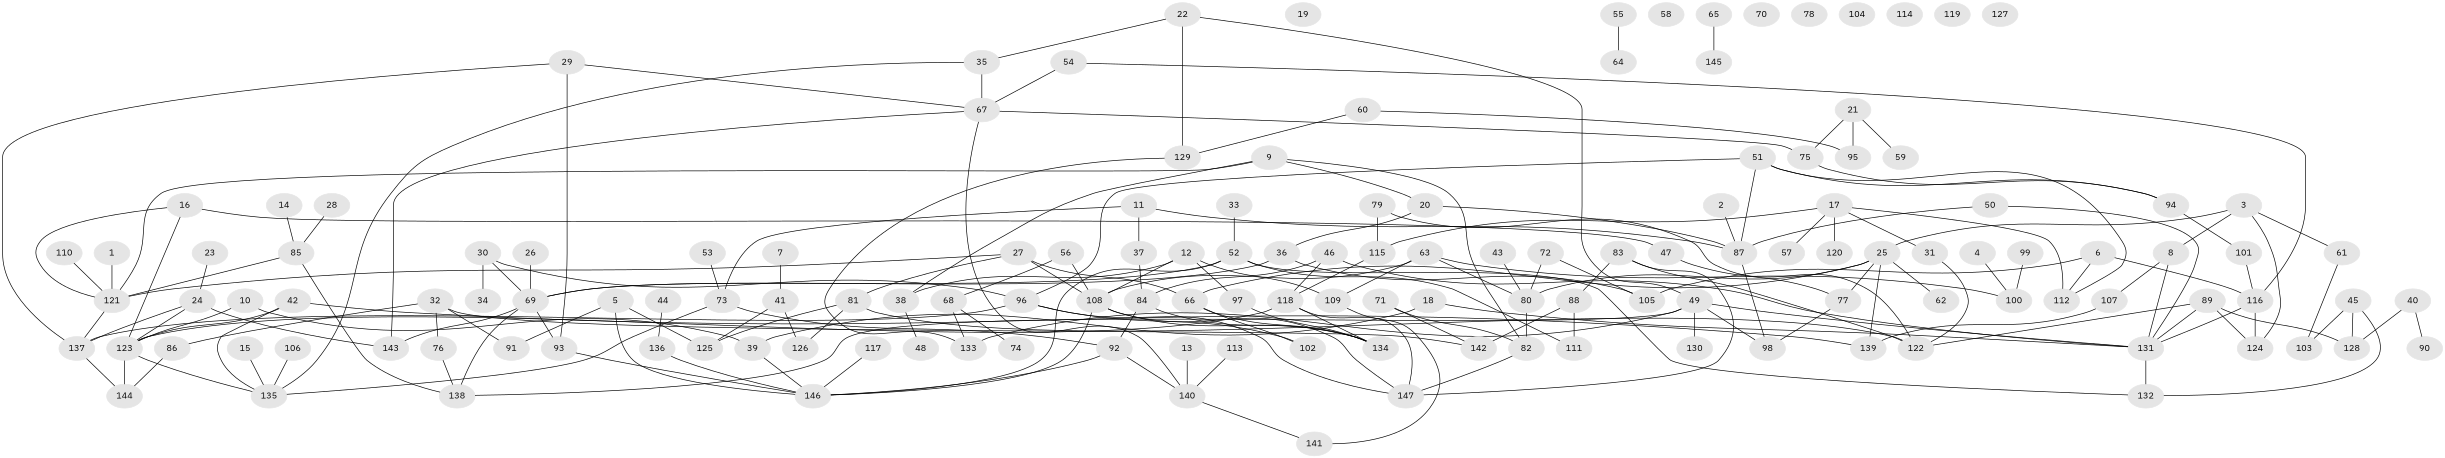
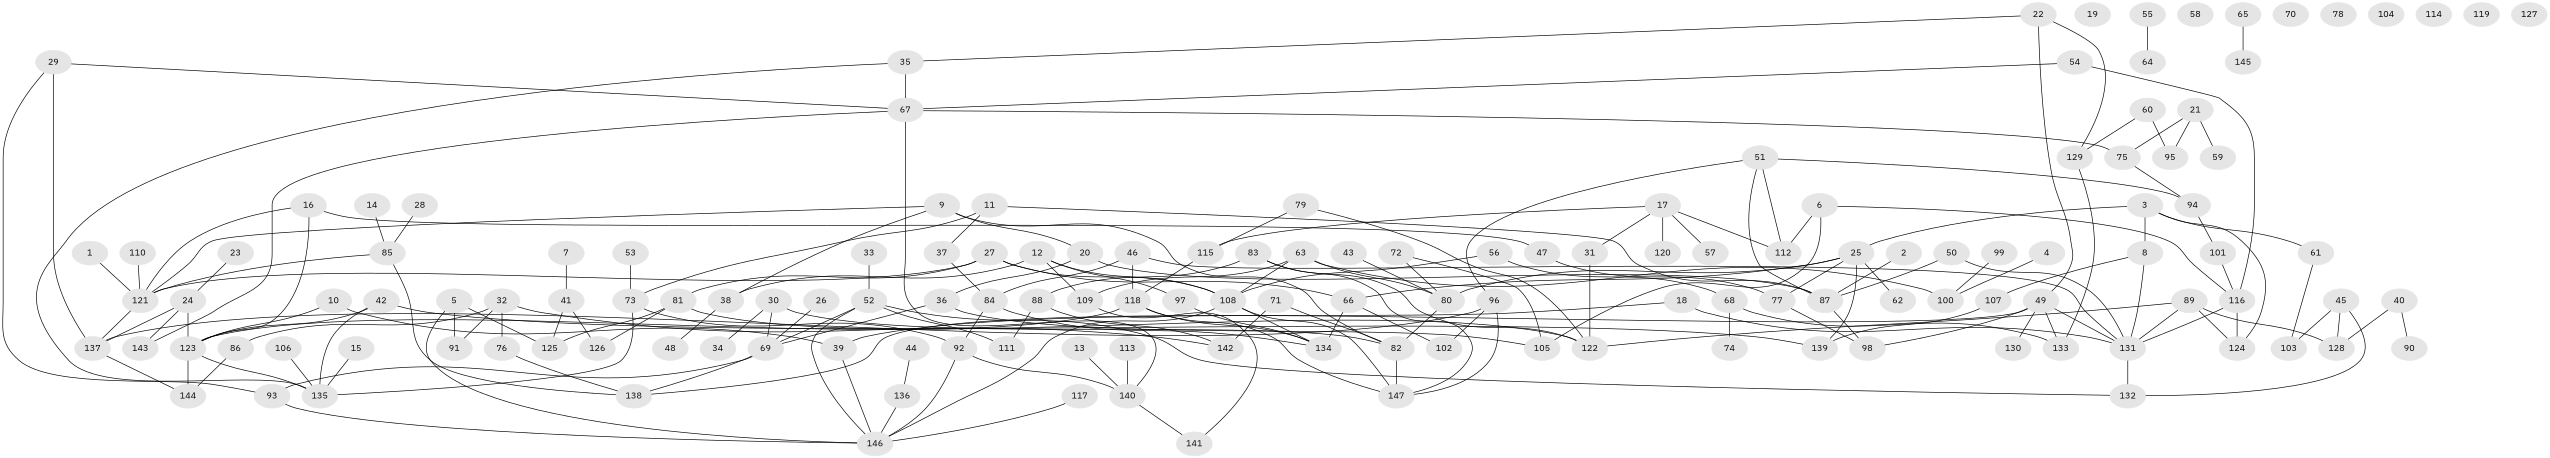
edge "30" -- "96": now "30" -- "82"
edge "69" -- "143": removed
